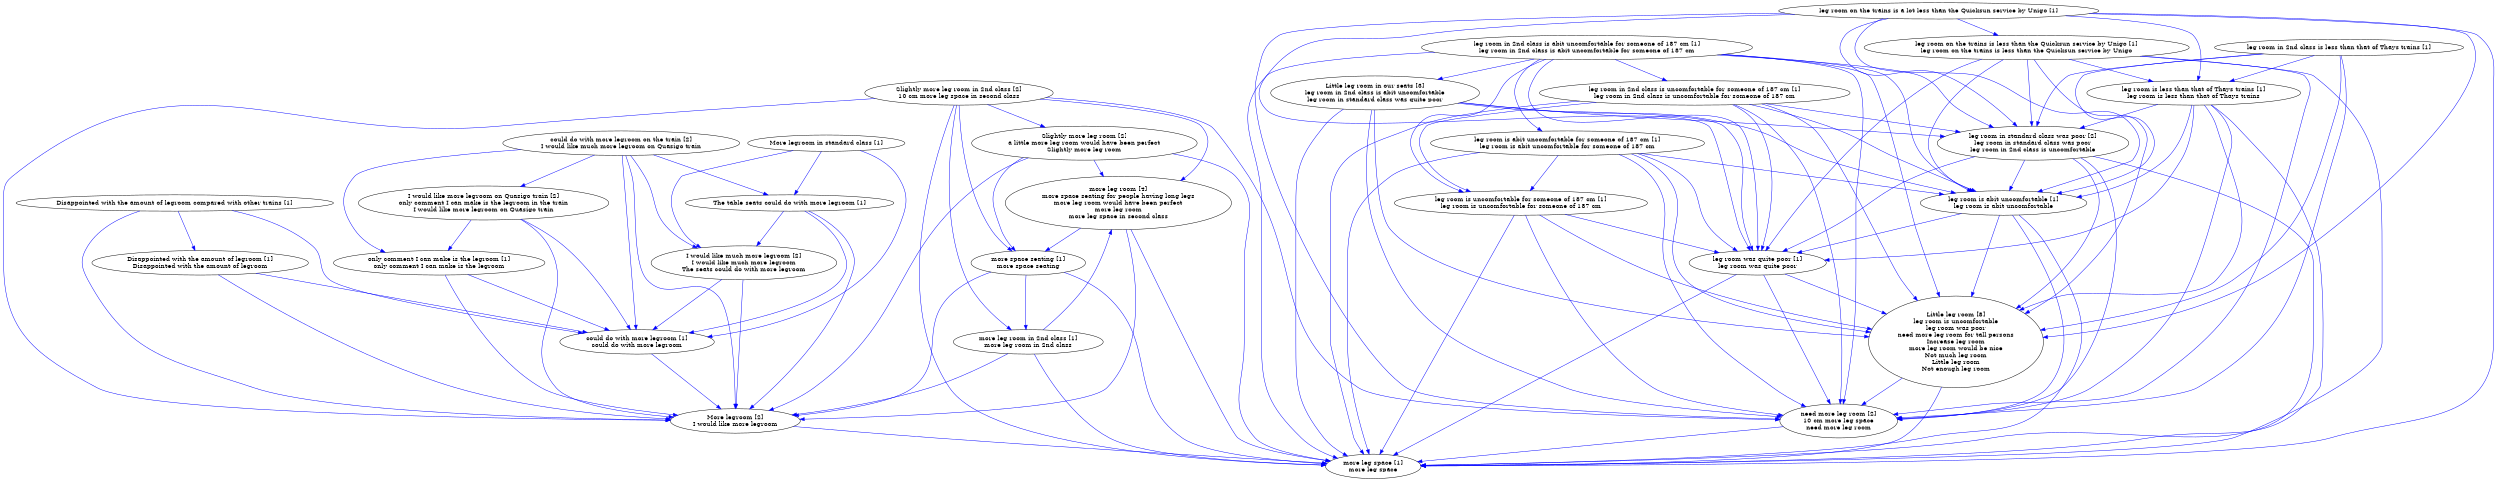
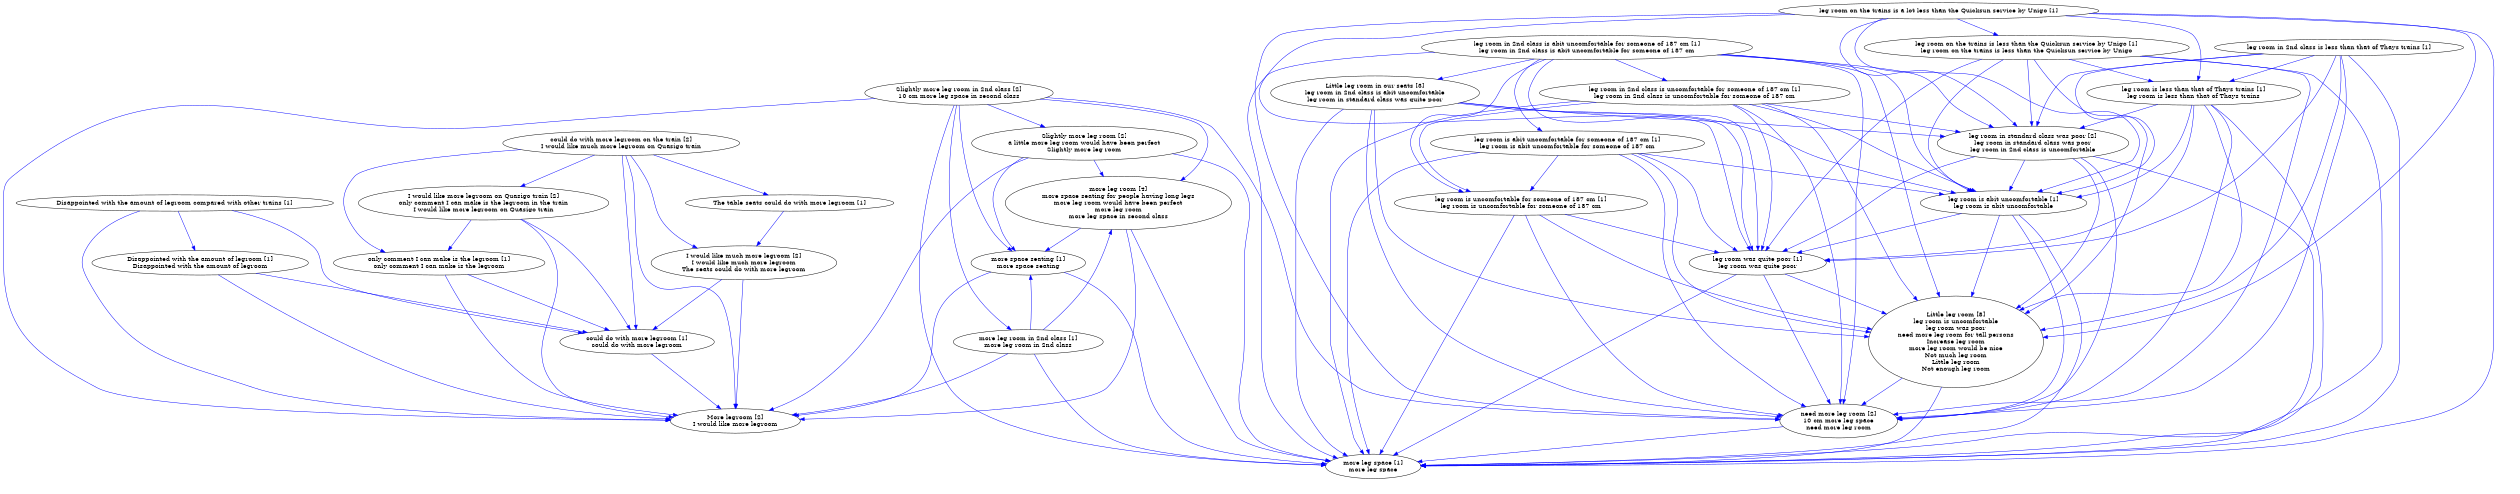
node "More legroom in standard class [1]": removed
edge "leg room in 2nd class is less than that of Thays trains [1]" -> "leg room was quite poor [1] leg room was quite poor": added
edge "The table seats could do with more legroom [1]" -> "could do with more legroom [1] could do with more legroom": removed
edge "more space seating [1] more space seating" -> "more leg room in 2nd class [1] more leg room in 2nd class": reversed
edge "The table seats could do with more legroom [1]" -> "More legroom [2] I would like more legroom": removed
edge "More legroom [2] I would like more legroom" -> "more leg space [1] more leg space": now "leg room in 2nd class is less than that of Thays trains [1]" -> "more leg space [1] more leg space"
